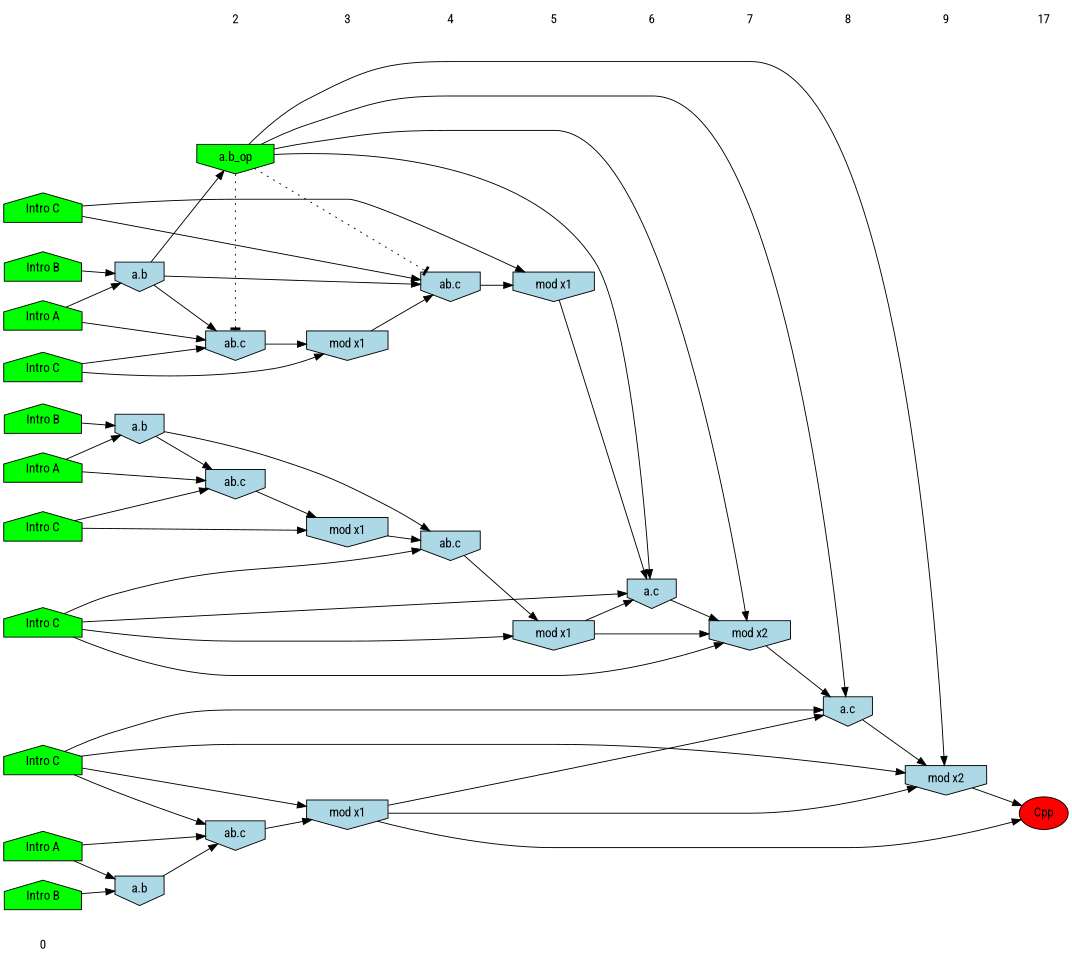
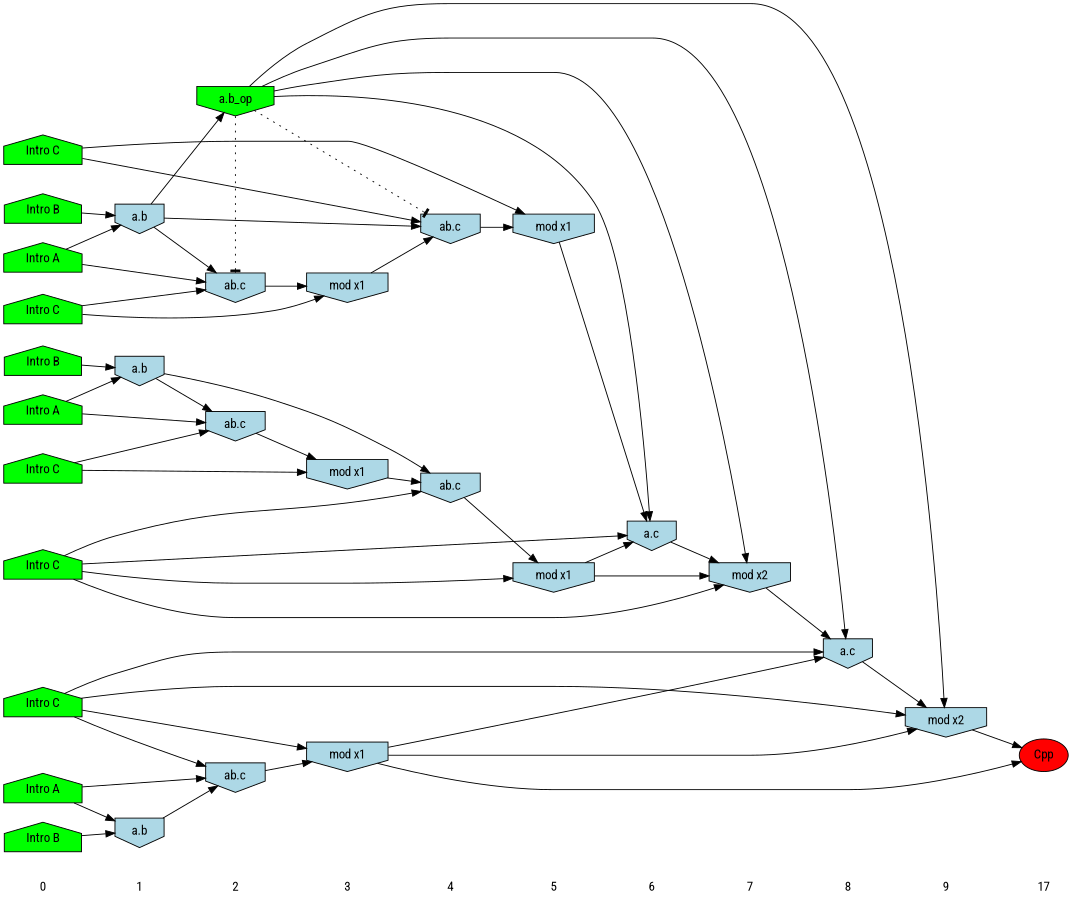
node "1": added
